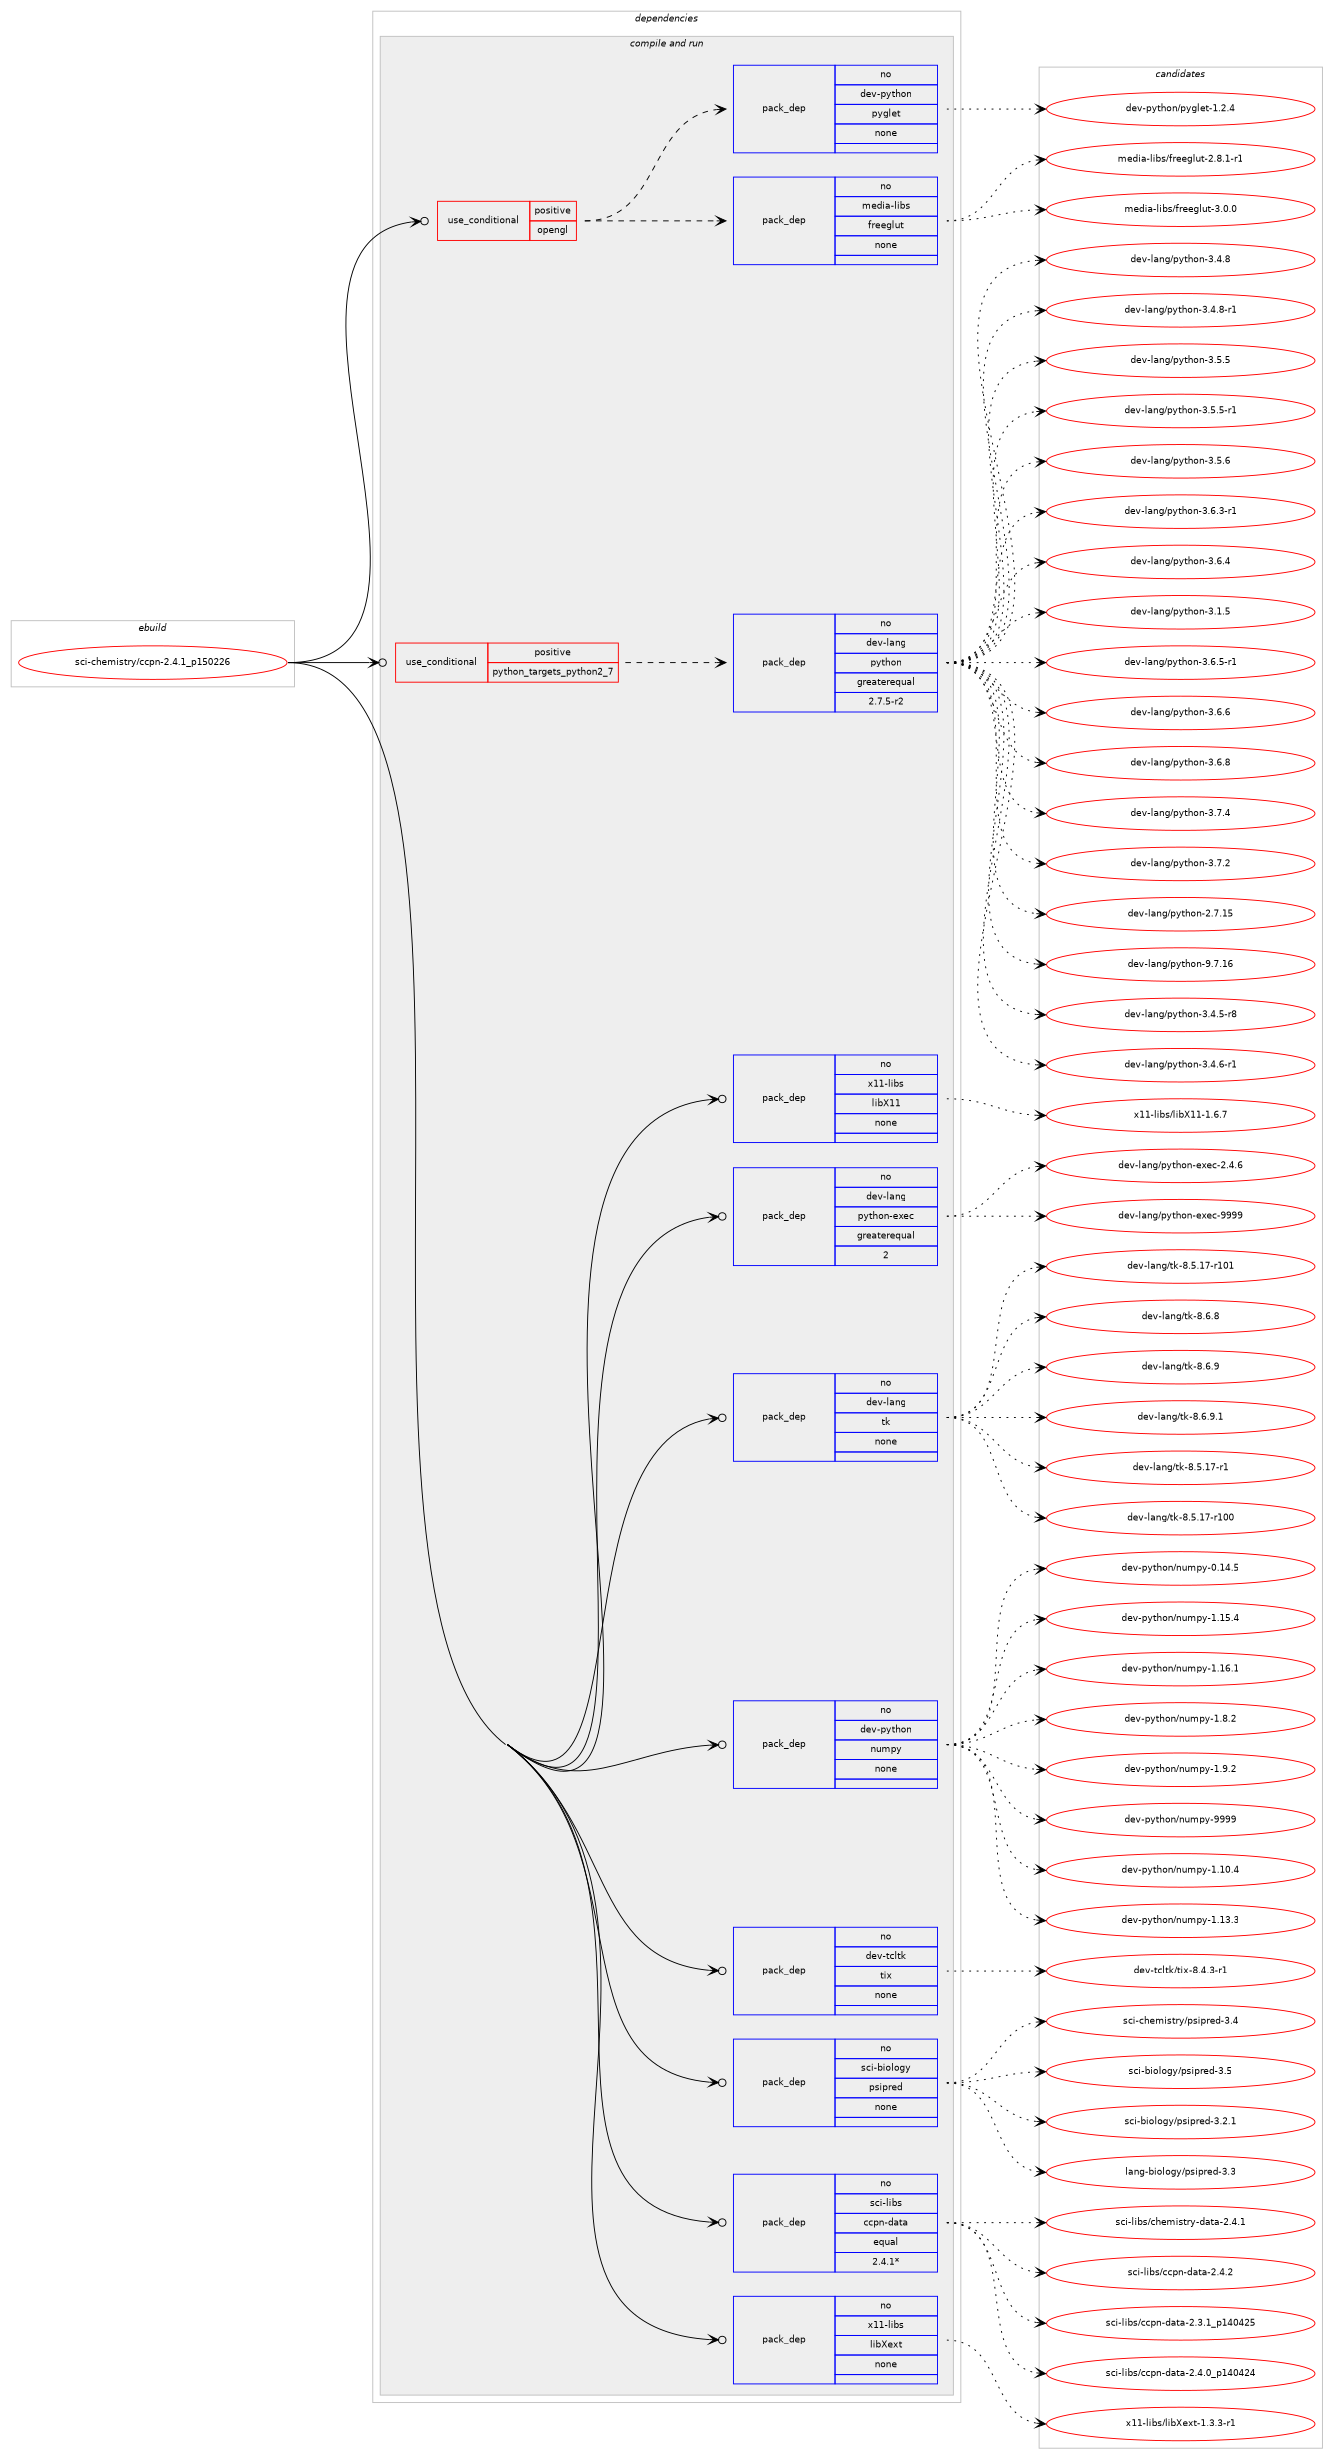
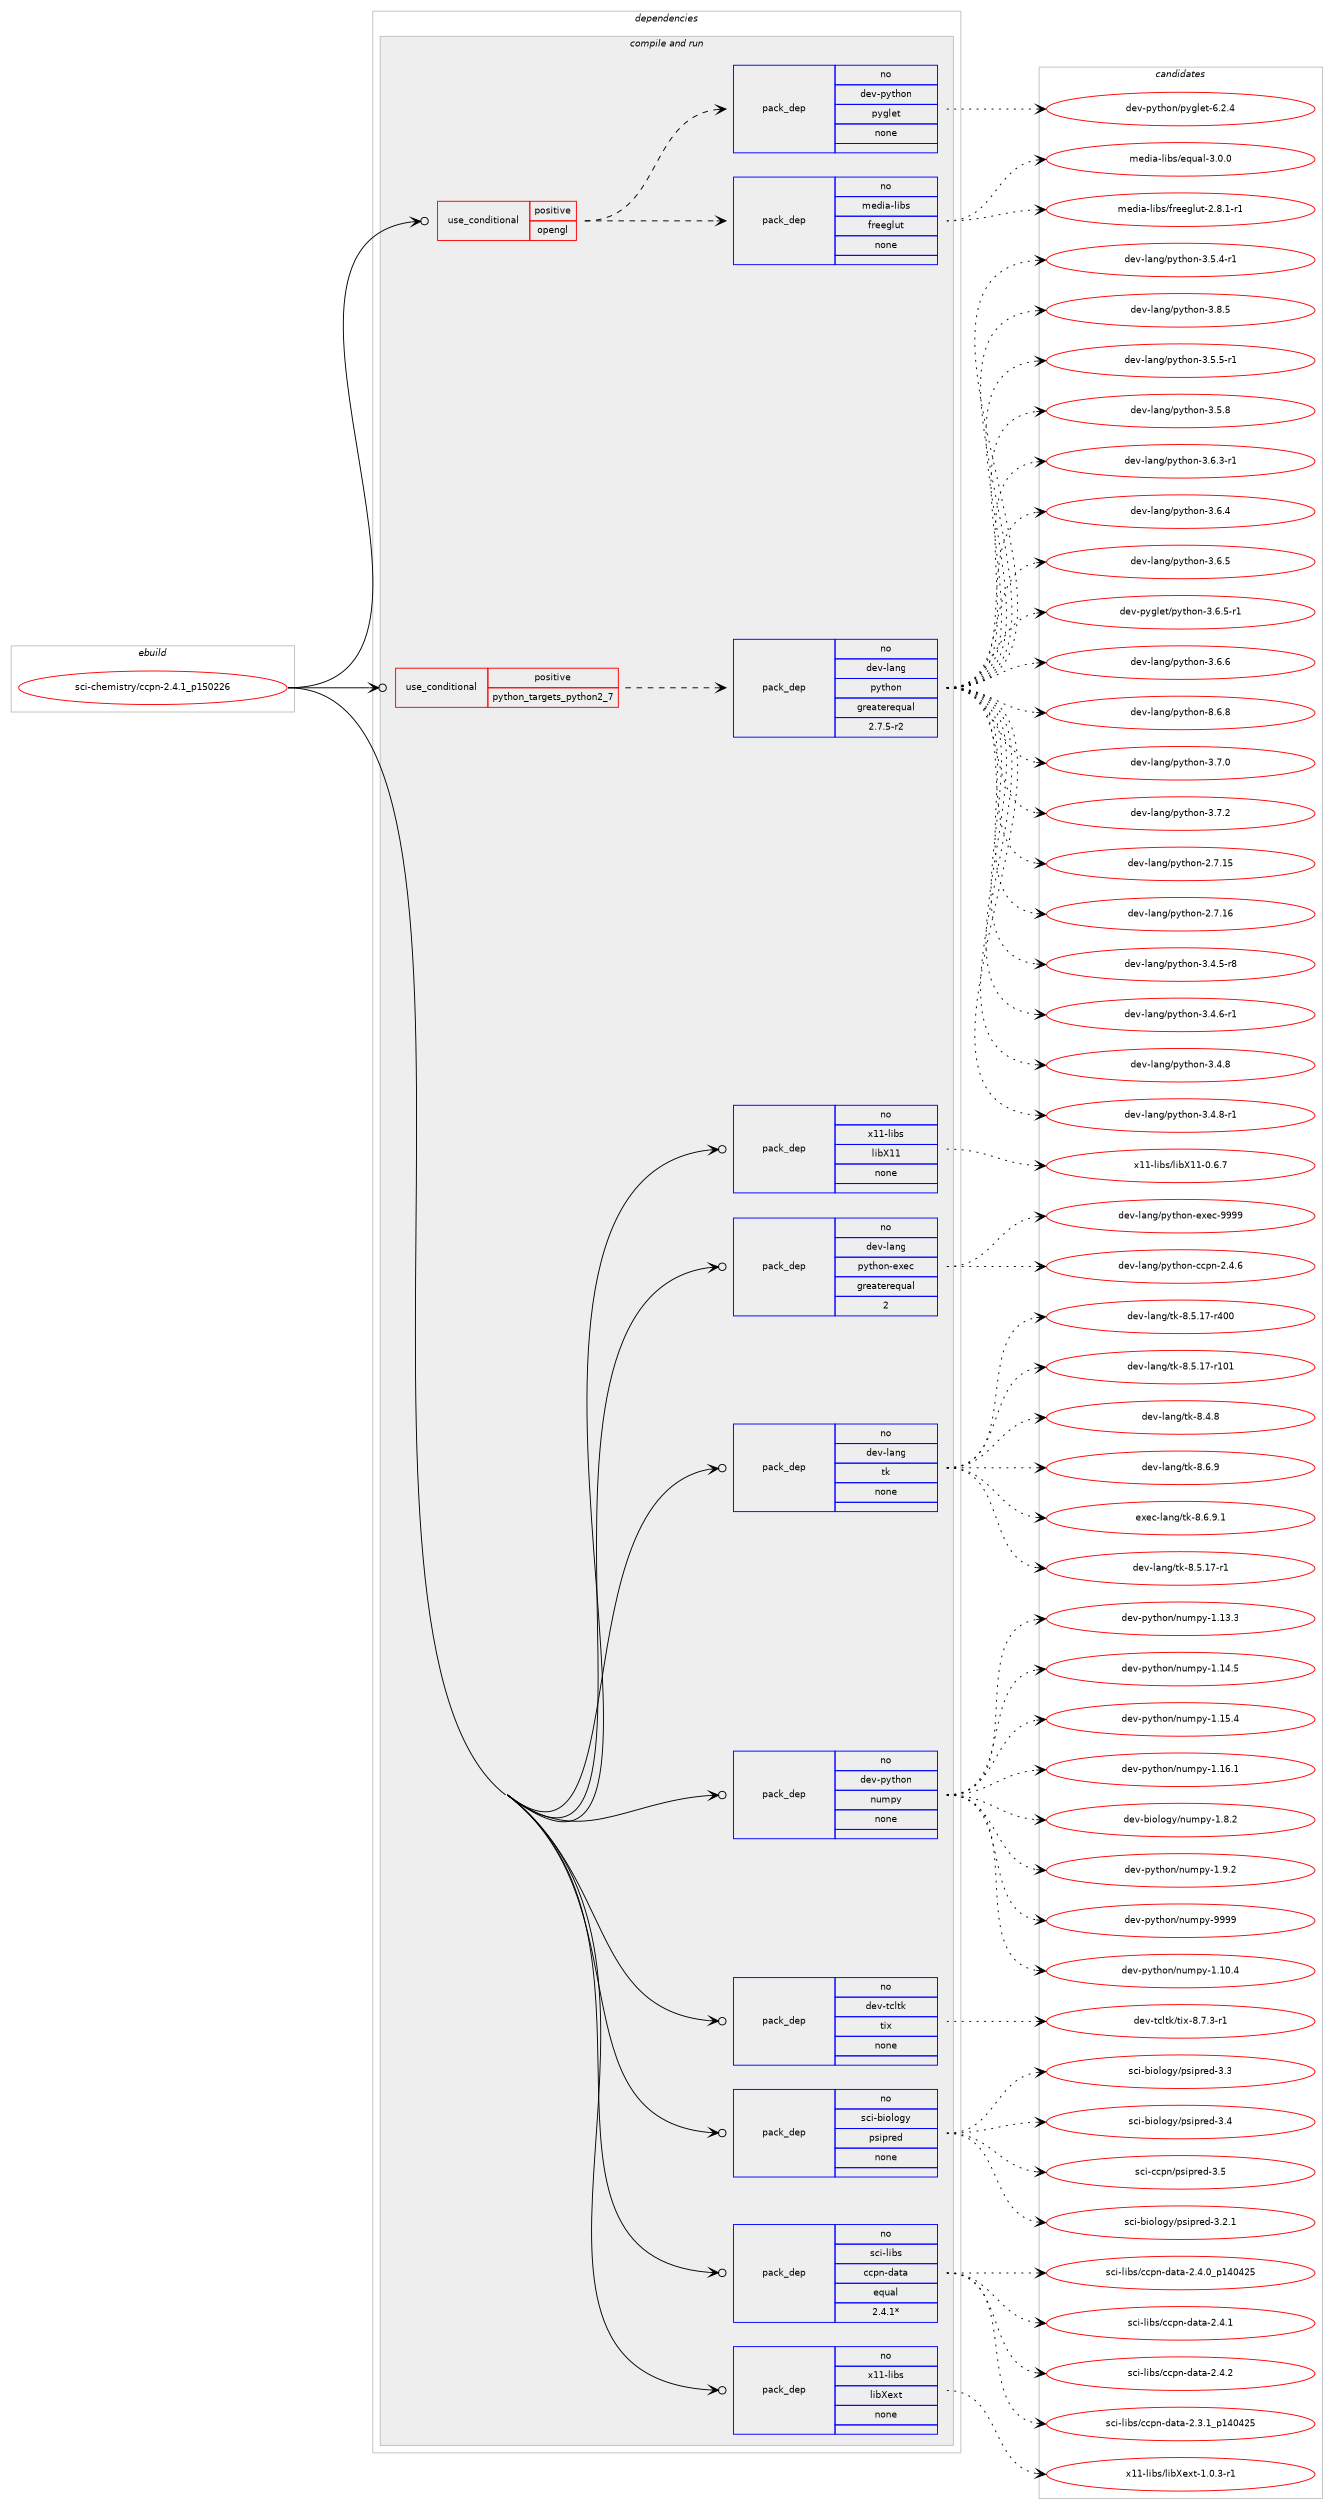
node "dev-python/pyglet-1.2.4": label "dev-python/pyglet-1.2.4" -> "dev-python/pyglet-6.2.4"
node "media-libs/freeglut-3.0.0": label "media-libs/freeglut-3.0.0" -> "media-libs/equal-3.0.0"
node "dev-lang/python-3.5.4-r1": added
node "dev-lang/python-3.5.5": label "dev-lang/python-3.5.5" -> "dev-lang/python-3.8.5"
node "dev-lang/python-3.5.6": label "dev-lang/python-3.5.6" -> "dev-lang/python-3.5.8"
node "dev-lang/python-3.1.5": label "dev-lang/python-3.1.5" -> "dev-lang/python-3.6.5"
node "dev-lang/python-3.6.5-r1": label "dev-lang/python-3.6.5-r1" -> "dev-pyglet/python-3.6.5-r1"
node "dev-lang/python-3.6.8": label "dev-lang/python-3.6.8" -> "dev-lang/python-8.6.8"
node "dev-lang/python-3.7.4": label "dev-lang/python-3.7.4" -> "dev-lang/python-3.7.0"
node "dev-lang/python-9.7.16": label "dev-lang/python-9.7.16" -> "dev-lang/python-2.7.16"
node "x11-libs/libX11-1.6.7": label "x11-libs/libX11-1.6.7" -> "x11-libs/libX11-0.6.7"
node "dev-lang/python-exec-2.4.6": label "dev-lang/python-exec-2.4.6" -> "dev-lang/python-ccpn-2.4.6"
node "dev-lang/tk-8.6.8": label "dev-lang/tk-8.6.8" -> "dev-lang/tk-8.4.8"
node "dev-lang/tk-8.6.9.1": label "dev-lang/tk-8.6.9.1" -> "exec-lang/tk-8.6.9.1"
node "dev-lang/tk-8.5.17-r100": label "dev-lang/tk-8.5.17-r100" -> "dev-lang/tk-8.5.17-r400"
node "dev-python/numpy-0.14.5": label "dev-python/numpy-0.14.5" -> "dev-python/numpy-1.14.5"
node "dev-python/numpy-1.8.2": label "dev-python/numpy-1.8.2" -> "dev-biology/numpy-1.8.2"
node "dev-tcltk/tix-8.4.3-r1": label "dev-tcltk/tix-8.4.3-r1" -> "dev-tcltk/tix-8.7.3-r1"
node "sci-chemistry/psipred-3.4": label "sci-chemistry/psipred-3.4" -> "sci-biology/psipred-3.4"
node "sci-biology/psipred-3.5": label "sci-biology/psipred-3.5" -> "sci-ccpn/psipred-3.5"
node "lang-biology/psipred-3.3": label "lang-biology/psipred-3.3" -> "sci-biology/psipred-3.3"
node "sci-libs/chemistry-data-2.4.1": label "sci-libs/chemistry-data-2.4.1" -> "sci-libs/ccpn-data-2.4.1"
node "sci-libs/ccpn-data-2.4.0_p140424": label "sci-libs/ccpn-data-2.4.0_p140424" -> "sci-libs/ccpn-data-2.4.0_p140425"
node "x11-libs/libXext-1.3.3-r1": label "x11-libs/libXext-1.3.3-r1" -> "x11-libs/libXext-1.0.3-r1"
